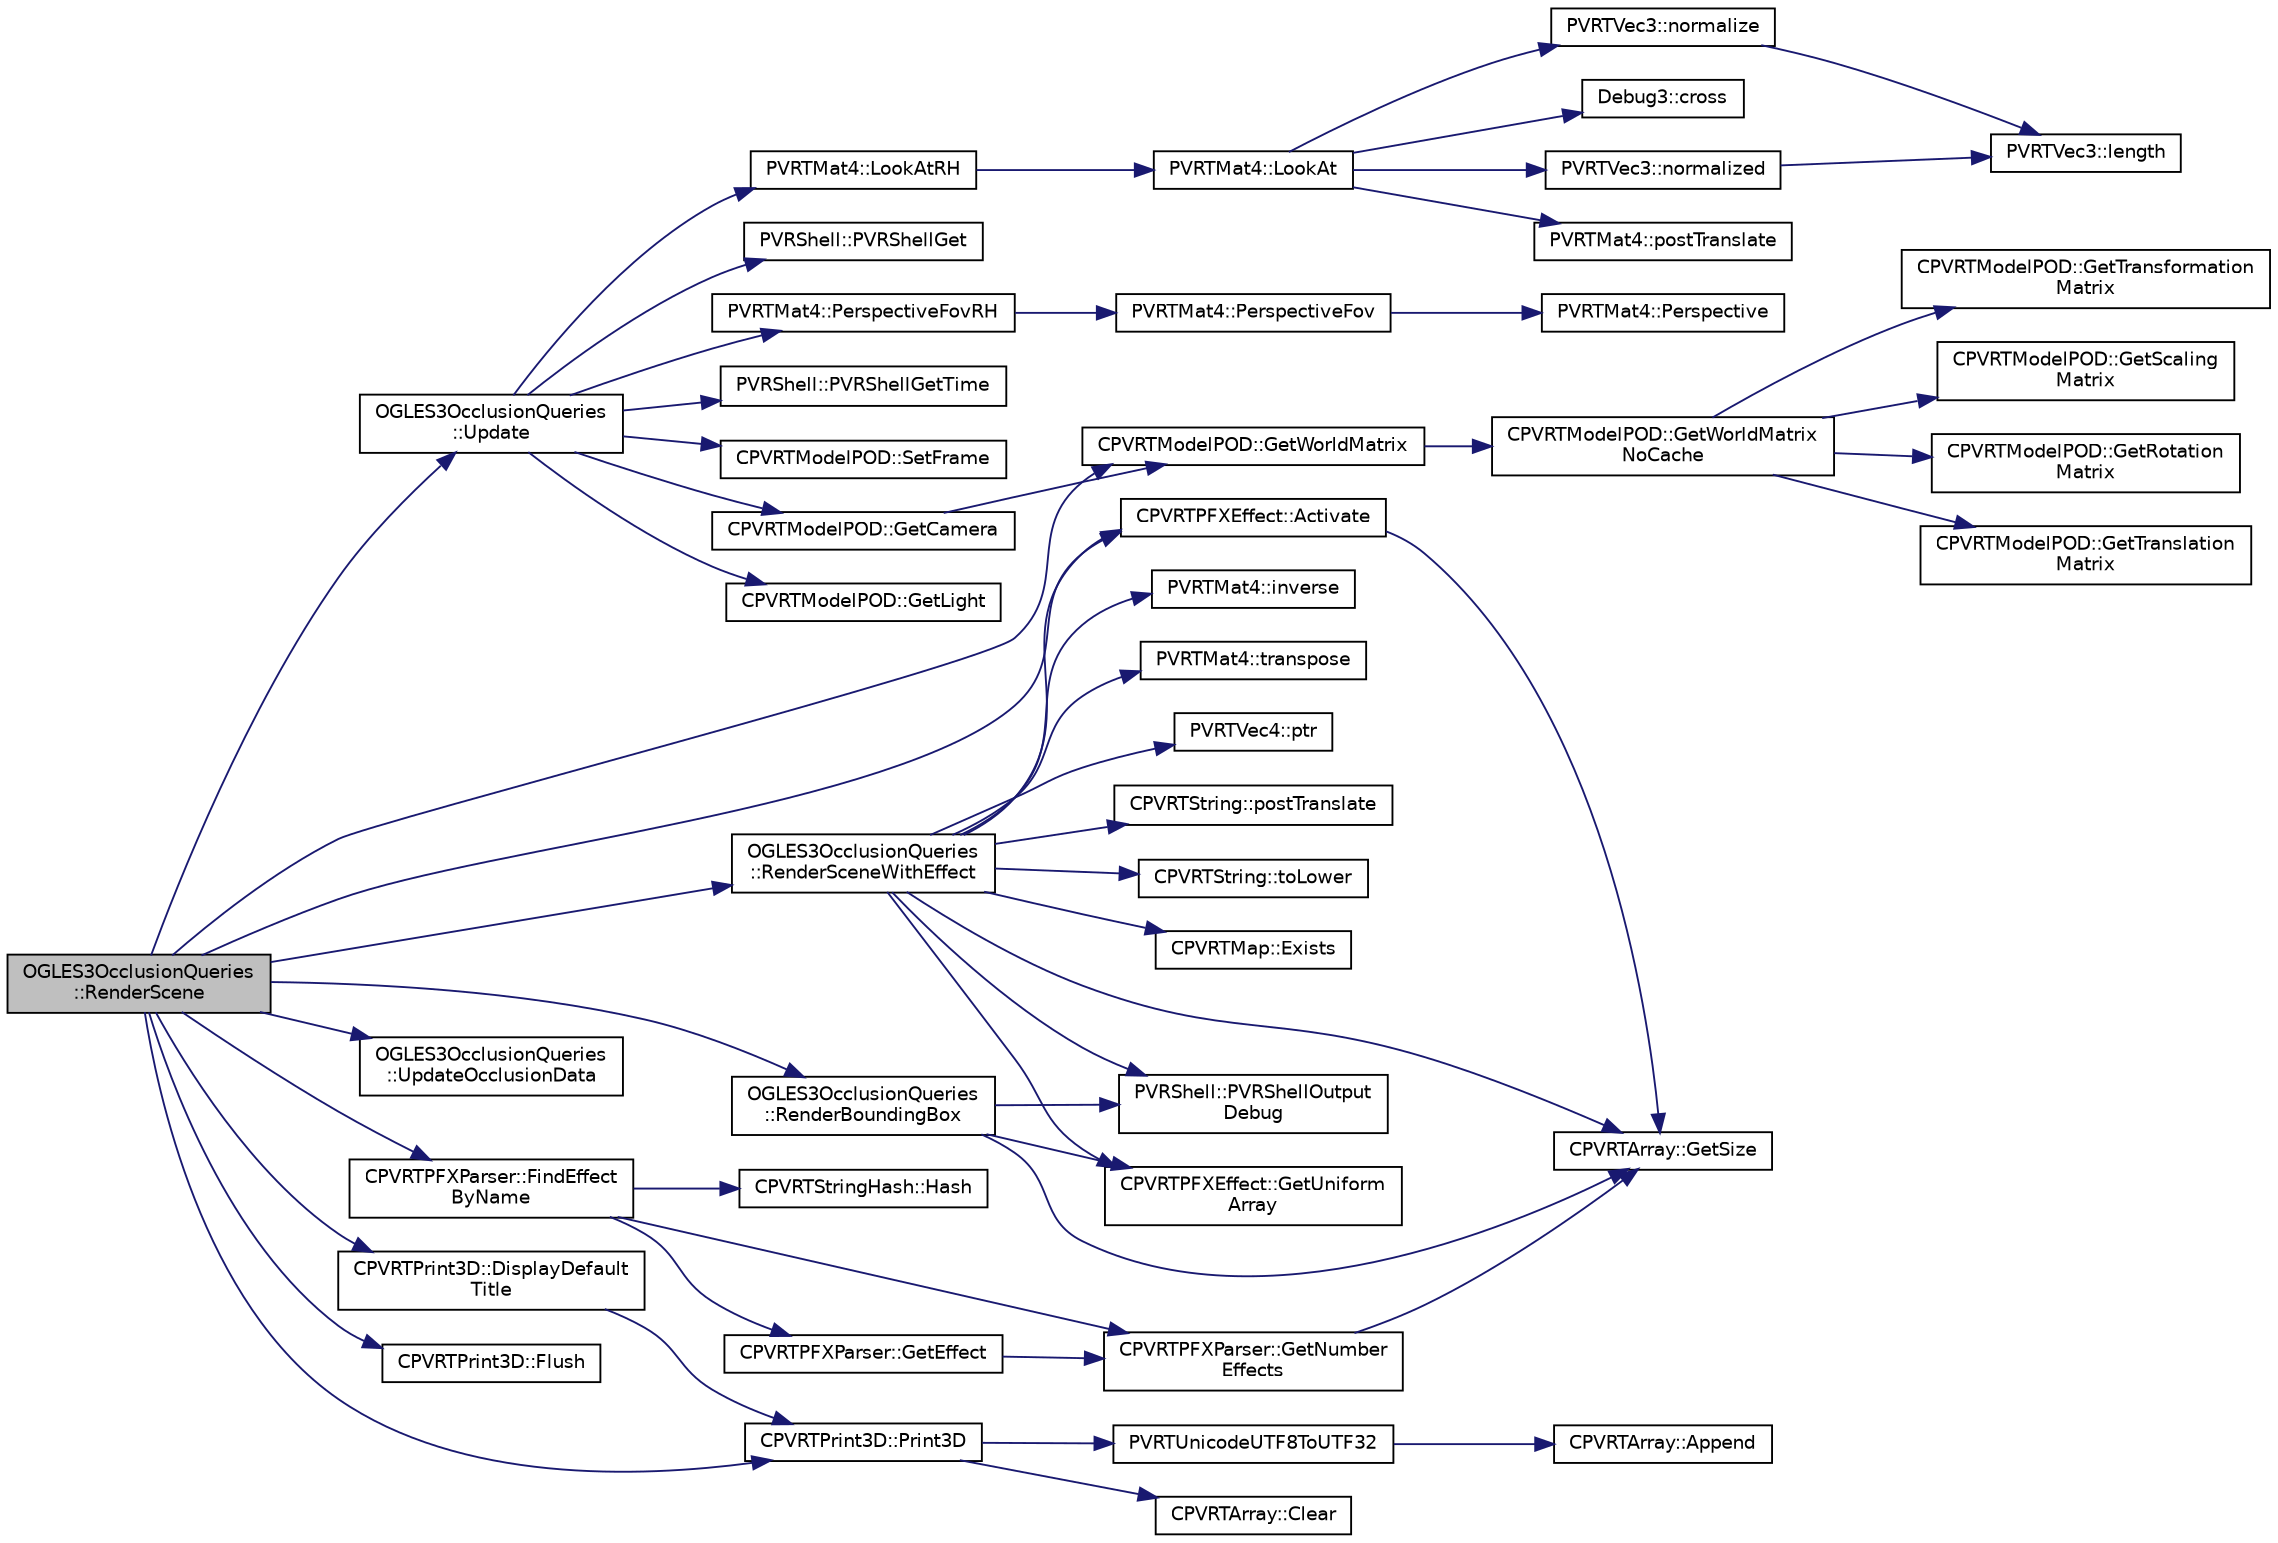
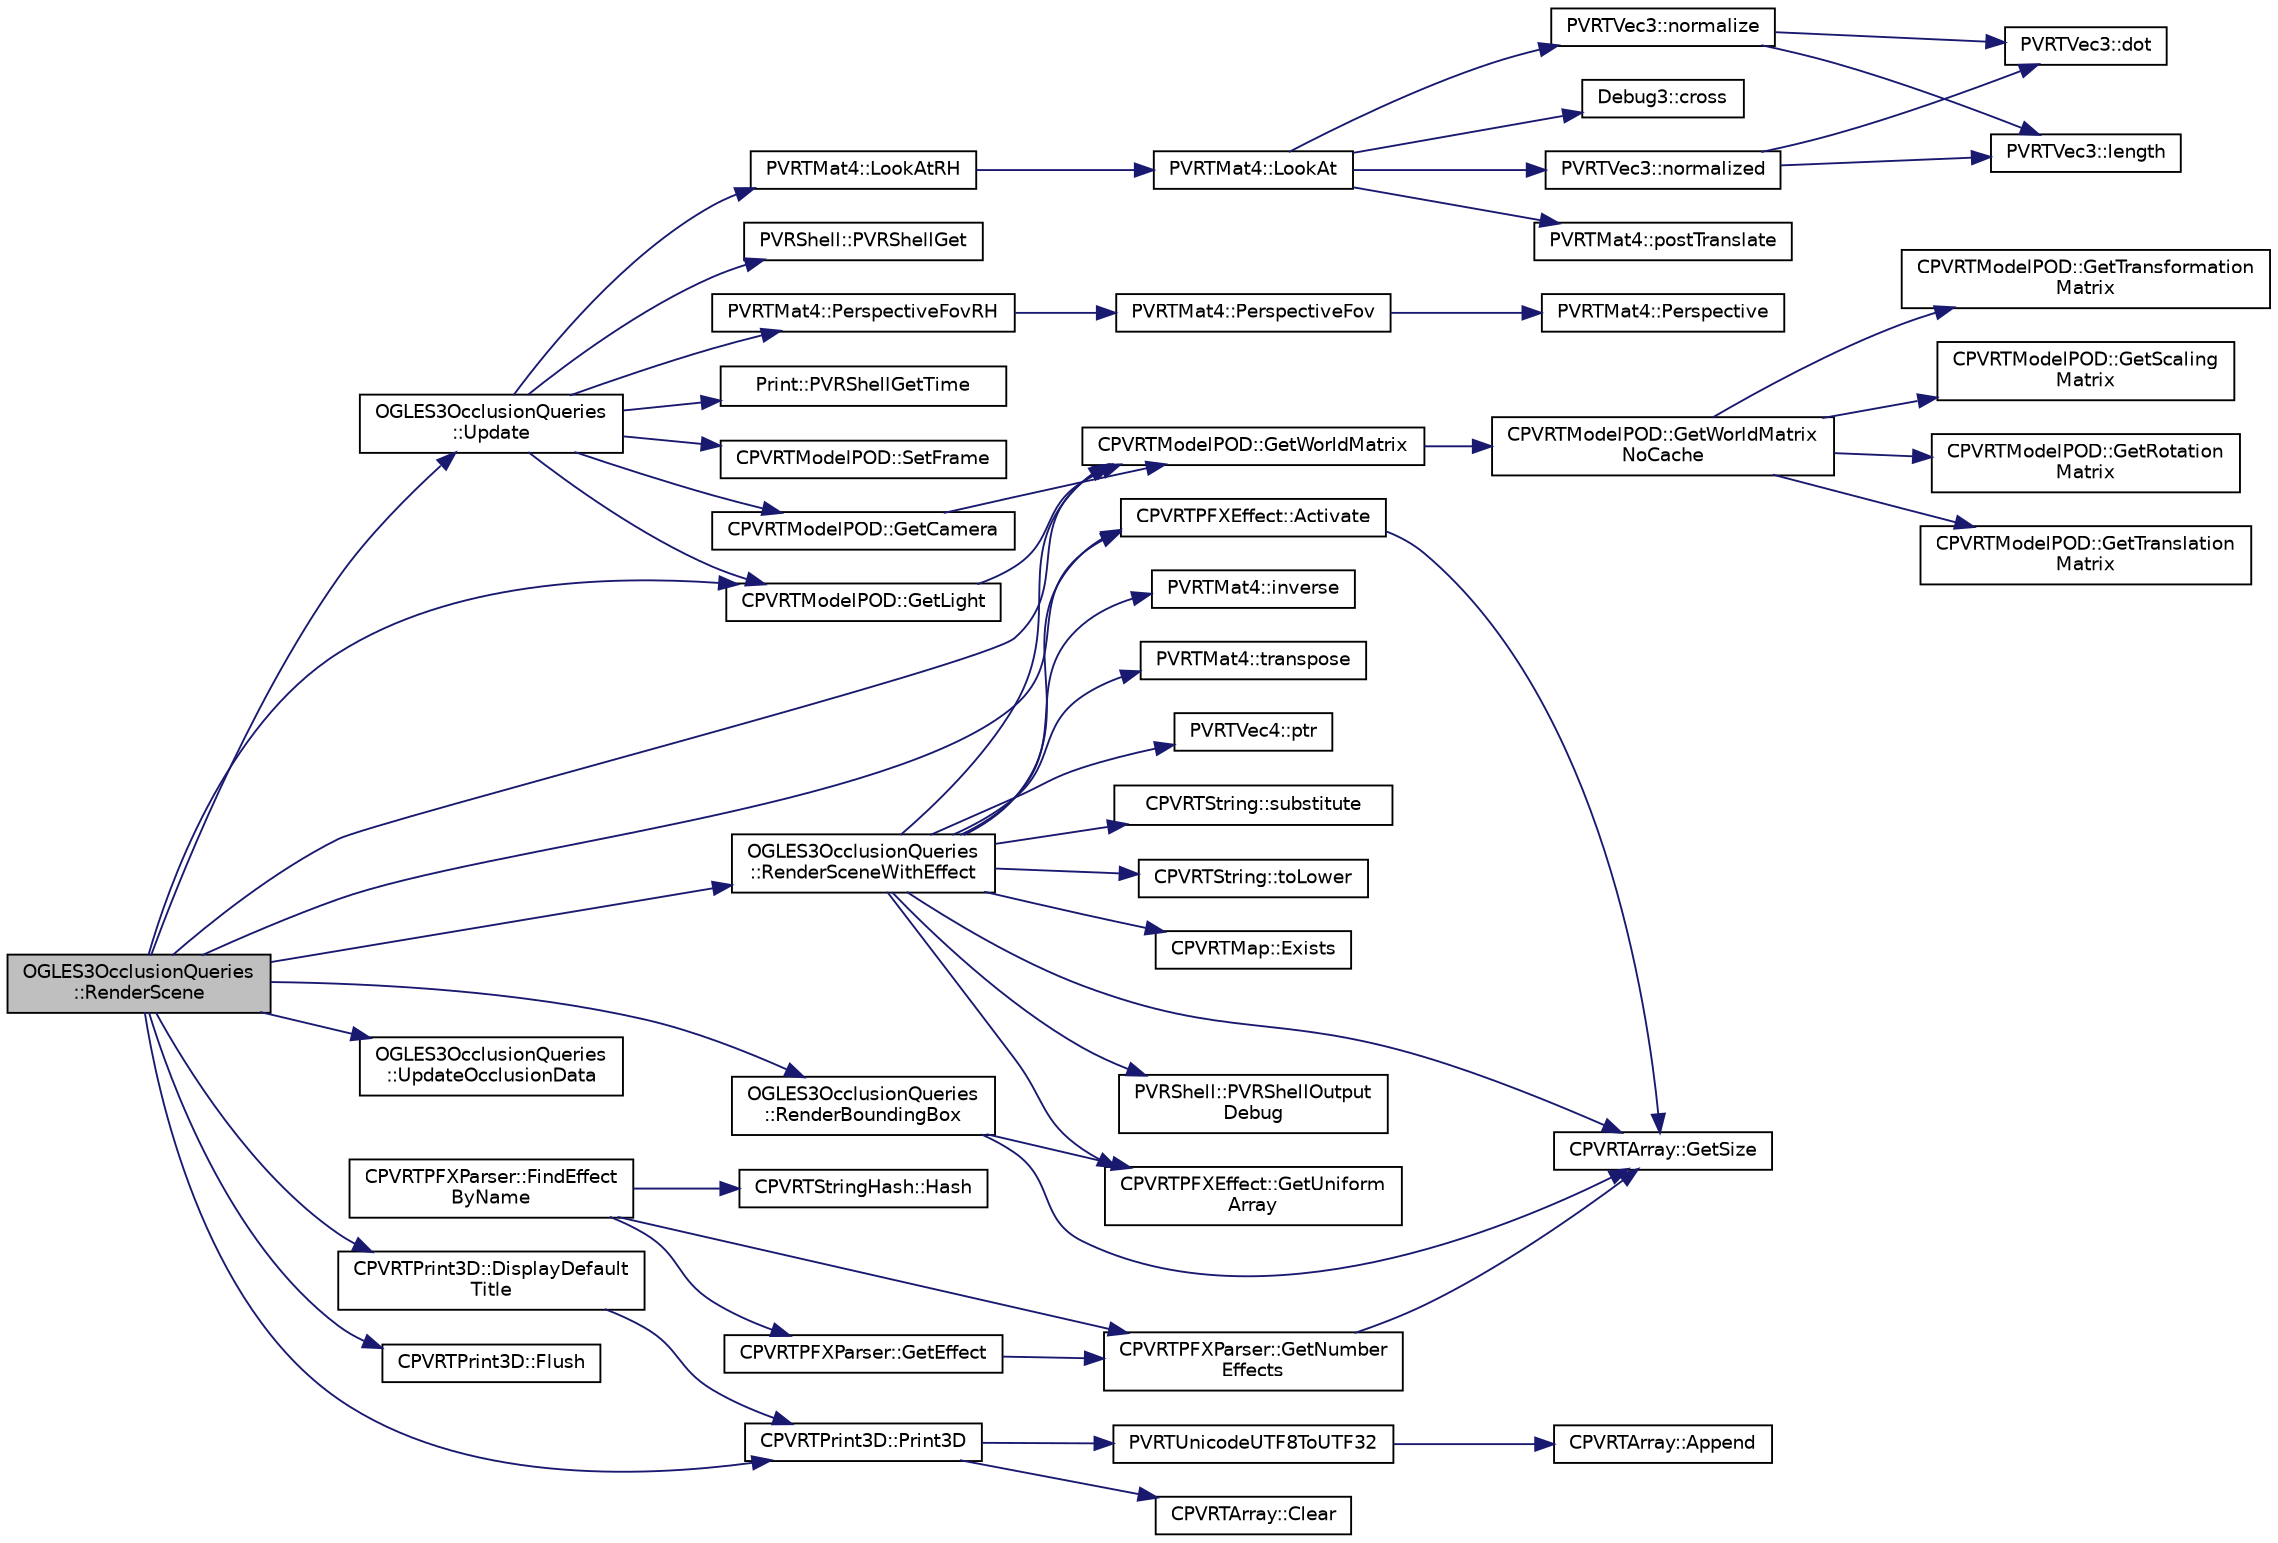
node "PVRTVec3::dot": added
node "PVRShell::PVRShellGetTime": label "PVRShell::PVRShellGetTime" -> "Print::PVRShellGetTime"
edge "CPVRTModelPOD::GetLight" -> "CPVRTModelPOD::GetWorldMatrix": added
edge "OGLES3OcclusionQueries ::RenderSceneWithEffect" -> "CPVRTModelPOD::GetWorldMatrix": added
node "CPVRTString::postTranslate": label "CPVRTString::postTranslate" -> "CPVRTString::substitute"
edge "OGLES3OcclusionQueries ::RenderScene" -> "CPVRTPFXParser::FindEffect ByName": now "OGLES3OcclusionQueries ::RenderScene" -> "CPVRTModelPOD::GetLight"
edge "OGLES3OcclusionQueries ::RenderBoundingBox" -> "PVRShell::PVRShellOutput Debug": removed
